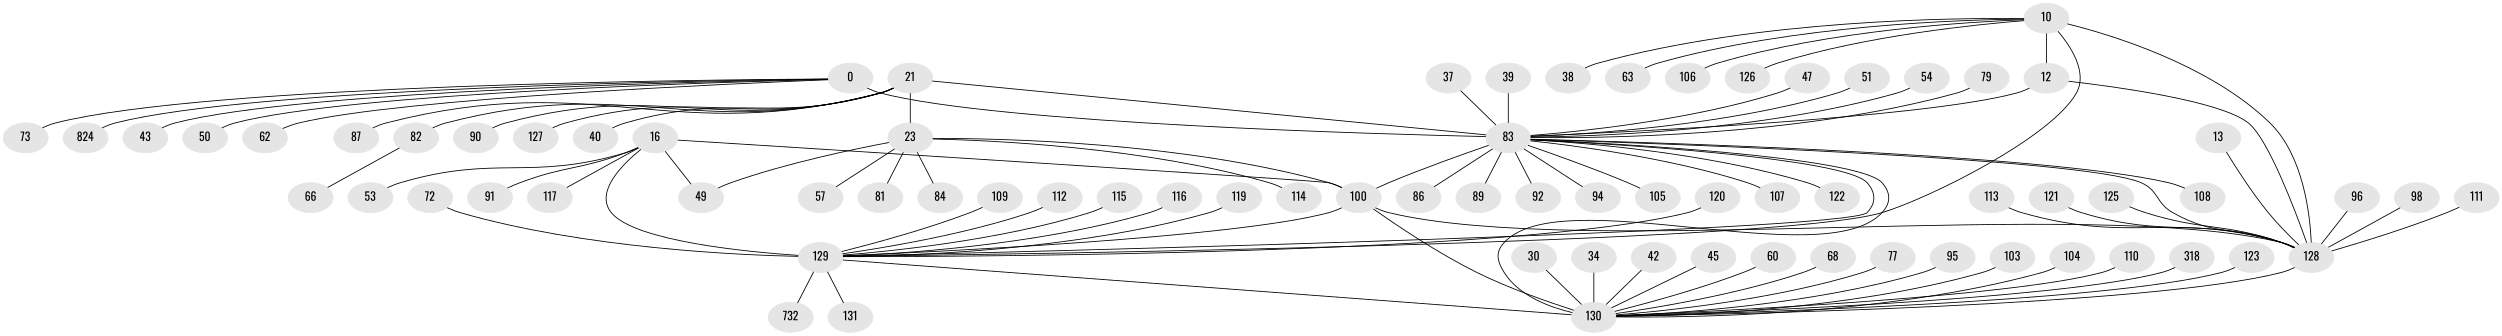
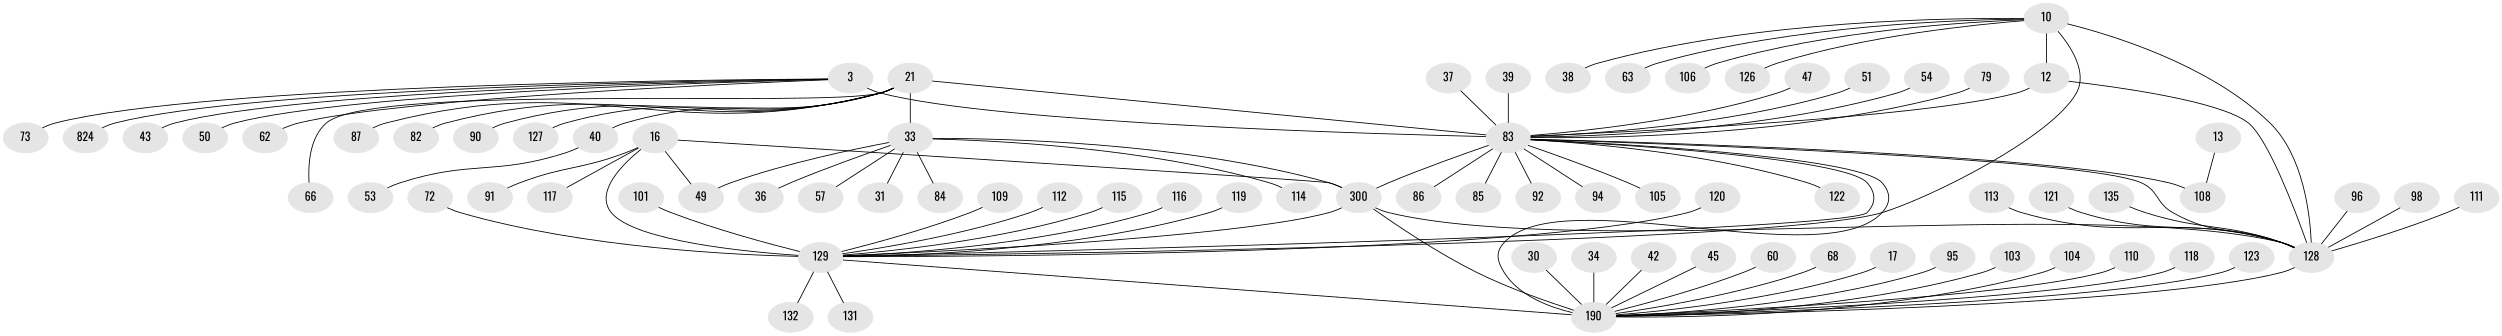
node "0": label "0" -> "3"
node "23": label "23" -> "33"
edge "82" -- "66": now "21" -- "66"
edge "16" -- "53": now "40" -- "53"
node "101": added
node "36": added
node "81": label "81" -> "31"
node "100": label "100" -> "300"
node "89": label "89" -> "85"
node "107": removed
node "125": label "125" -> "135"
edge "13" -- "128": now "13" -- "108"
node "77": label "77" -> "17"
node "318": label "318" -> "118"
node "732": label "732" -> "132"
node "130": label "130" -> "190"
